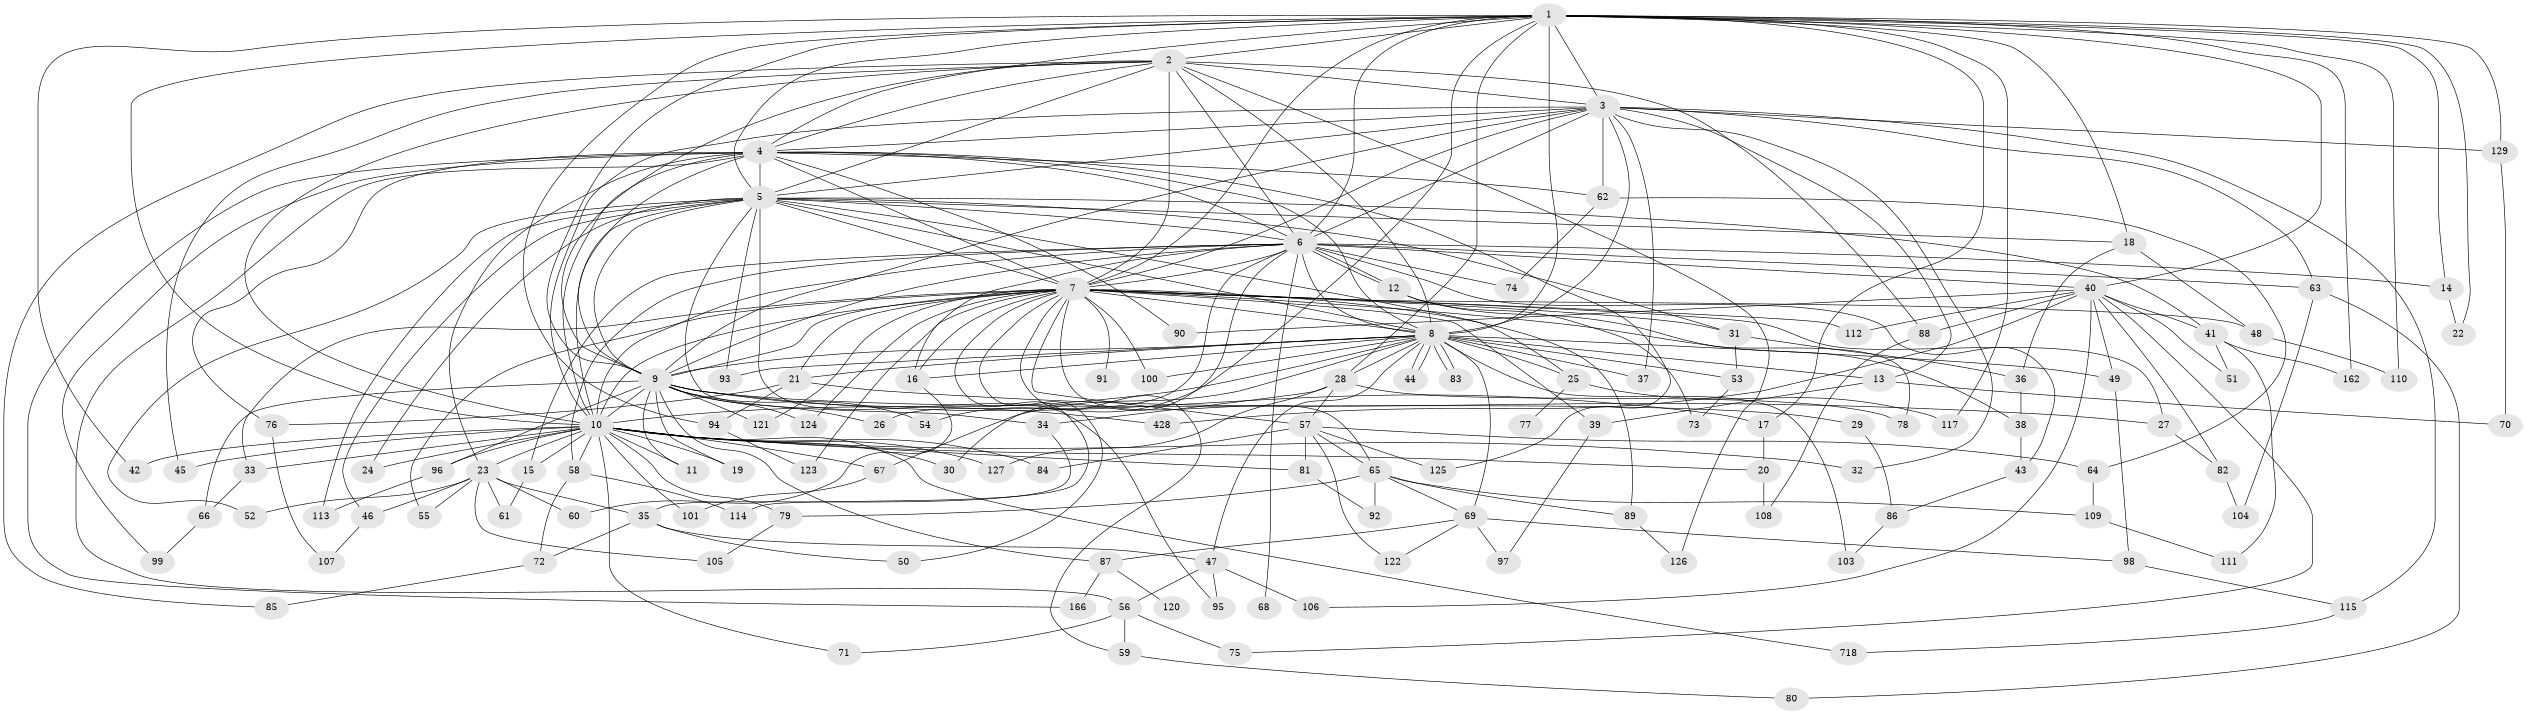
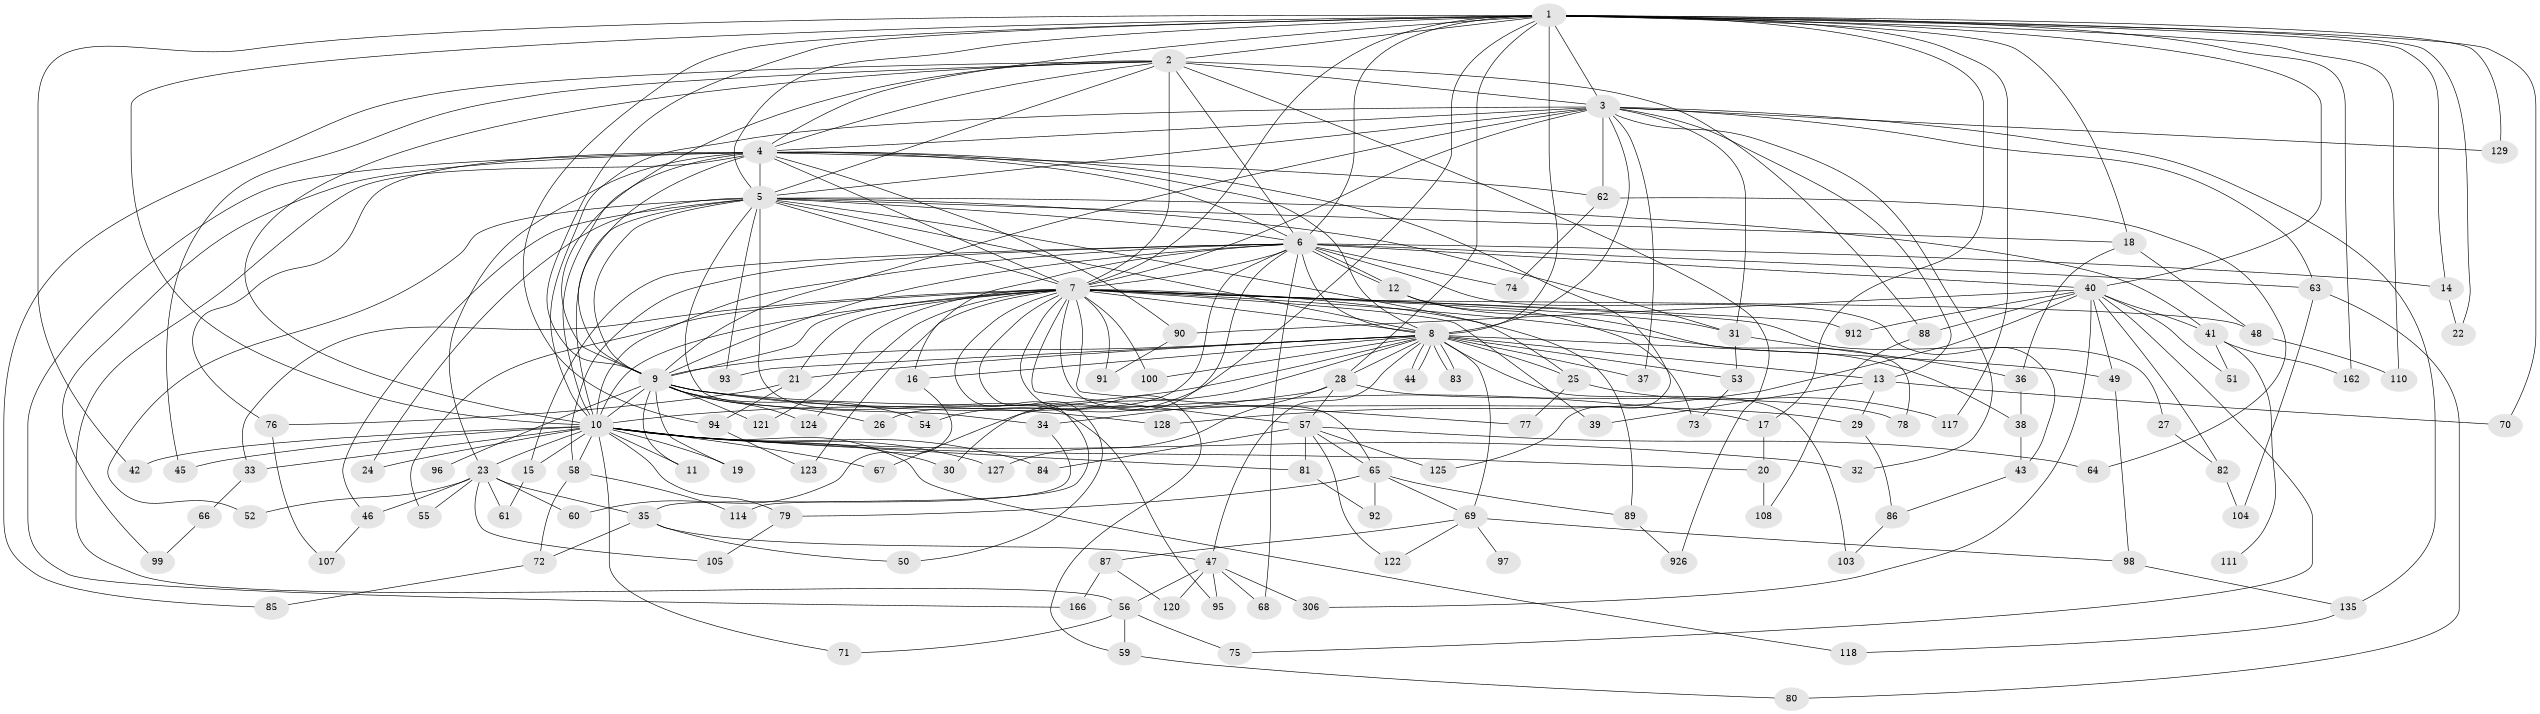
edge "3" -- "6": now "3" -- "31"
edge "2" -- "8": removed
edge "129" -- "70": now "1" -- "70"
edge "7" -- "16": now "7" -- "77"
node "112": label "112" -> "912"
edge "90" -- "91": added
edge "9" -- "66": removed
edge "13" -- "29": added
edge "21" -- "27": removed
node "428": label "428" -> "128"
edge "10" -- "96": removed
edge "39" -- "97": removed
edge "9" -- "87": removed
node "113": removed
node "101": removed
node "109": removed
node "126": label "126" -> "926"
edge "47" -- "120": added
edge "47" -- "68": added
node "106": label "106" -> "306"
node "115": label "115" -> "135"
node "718": label "718" -> "118"
